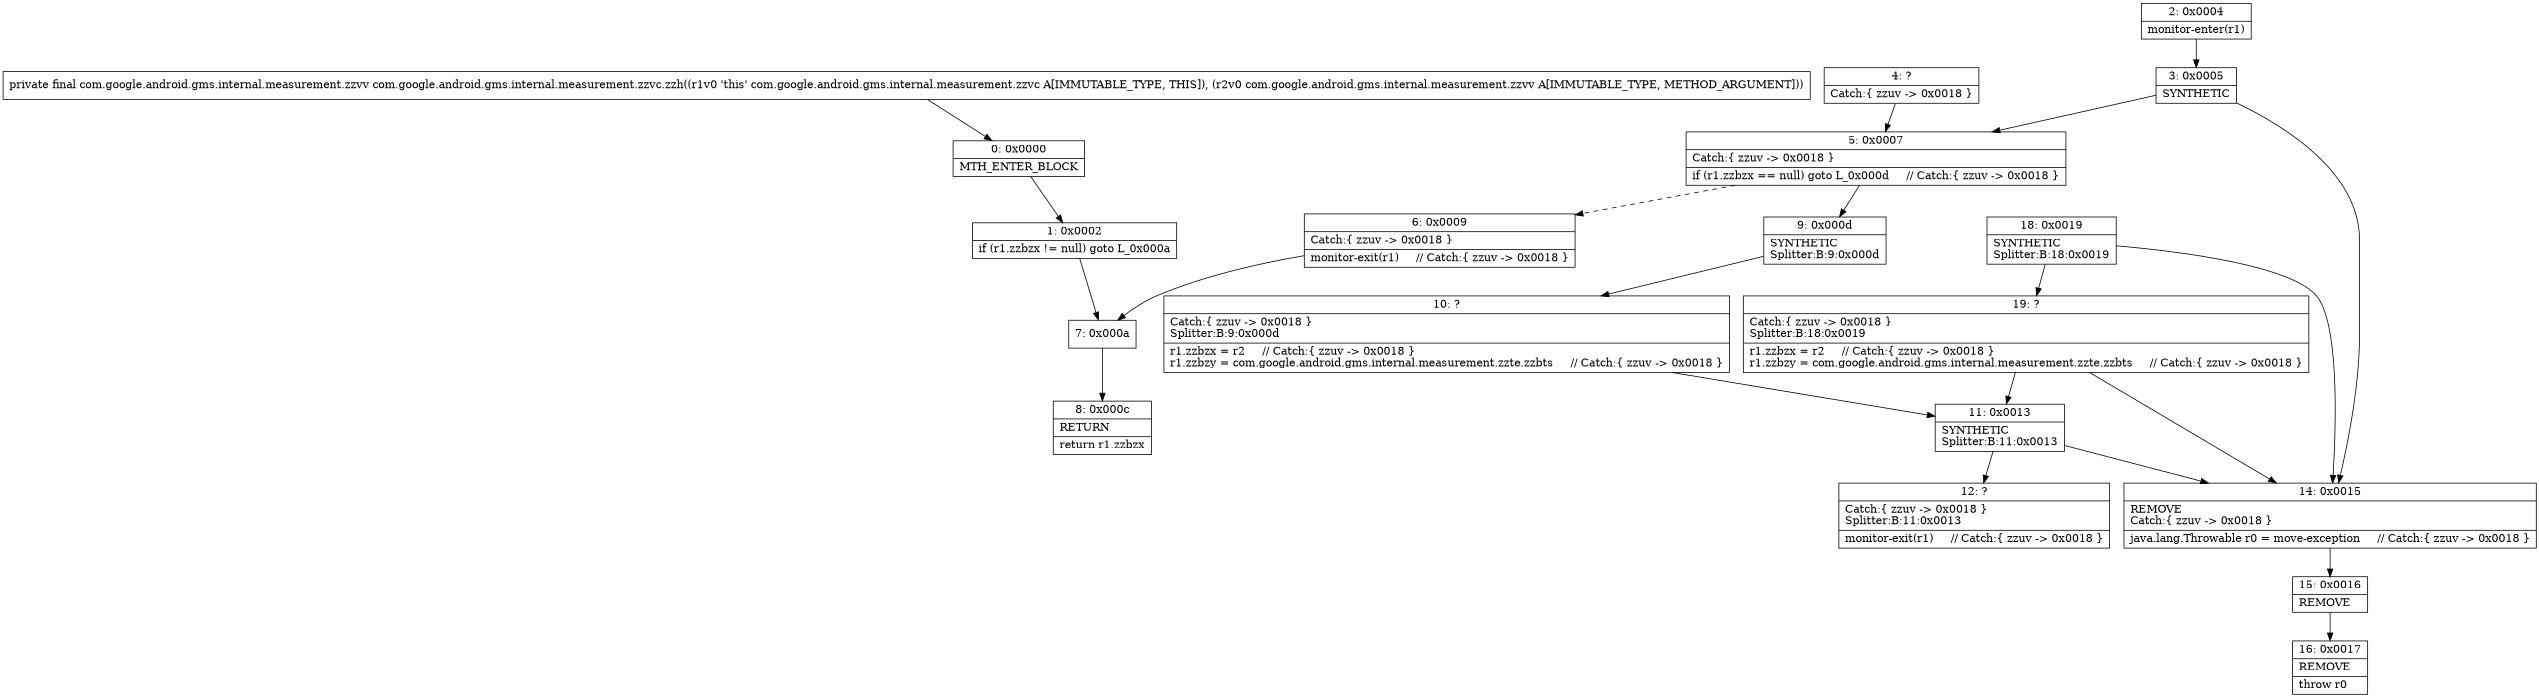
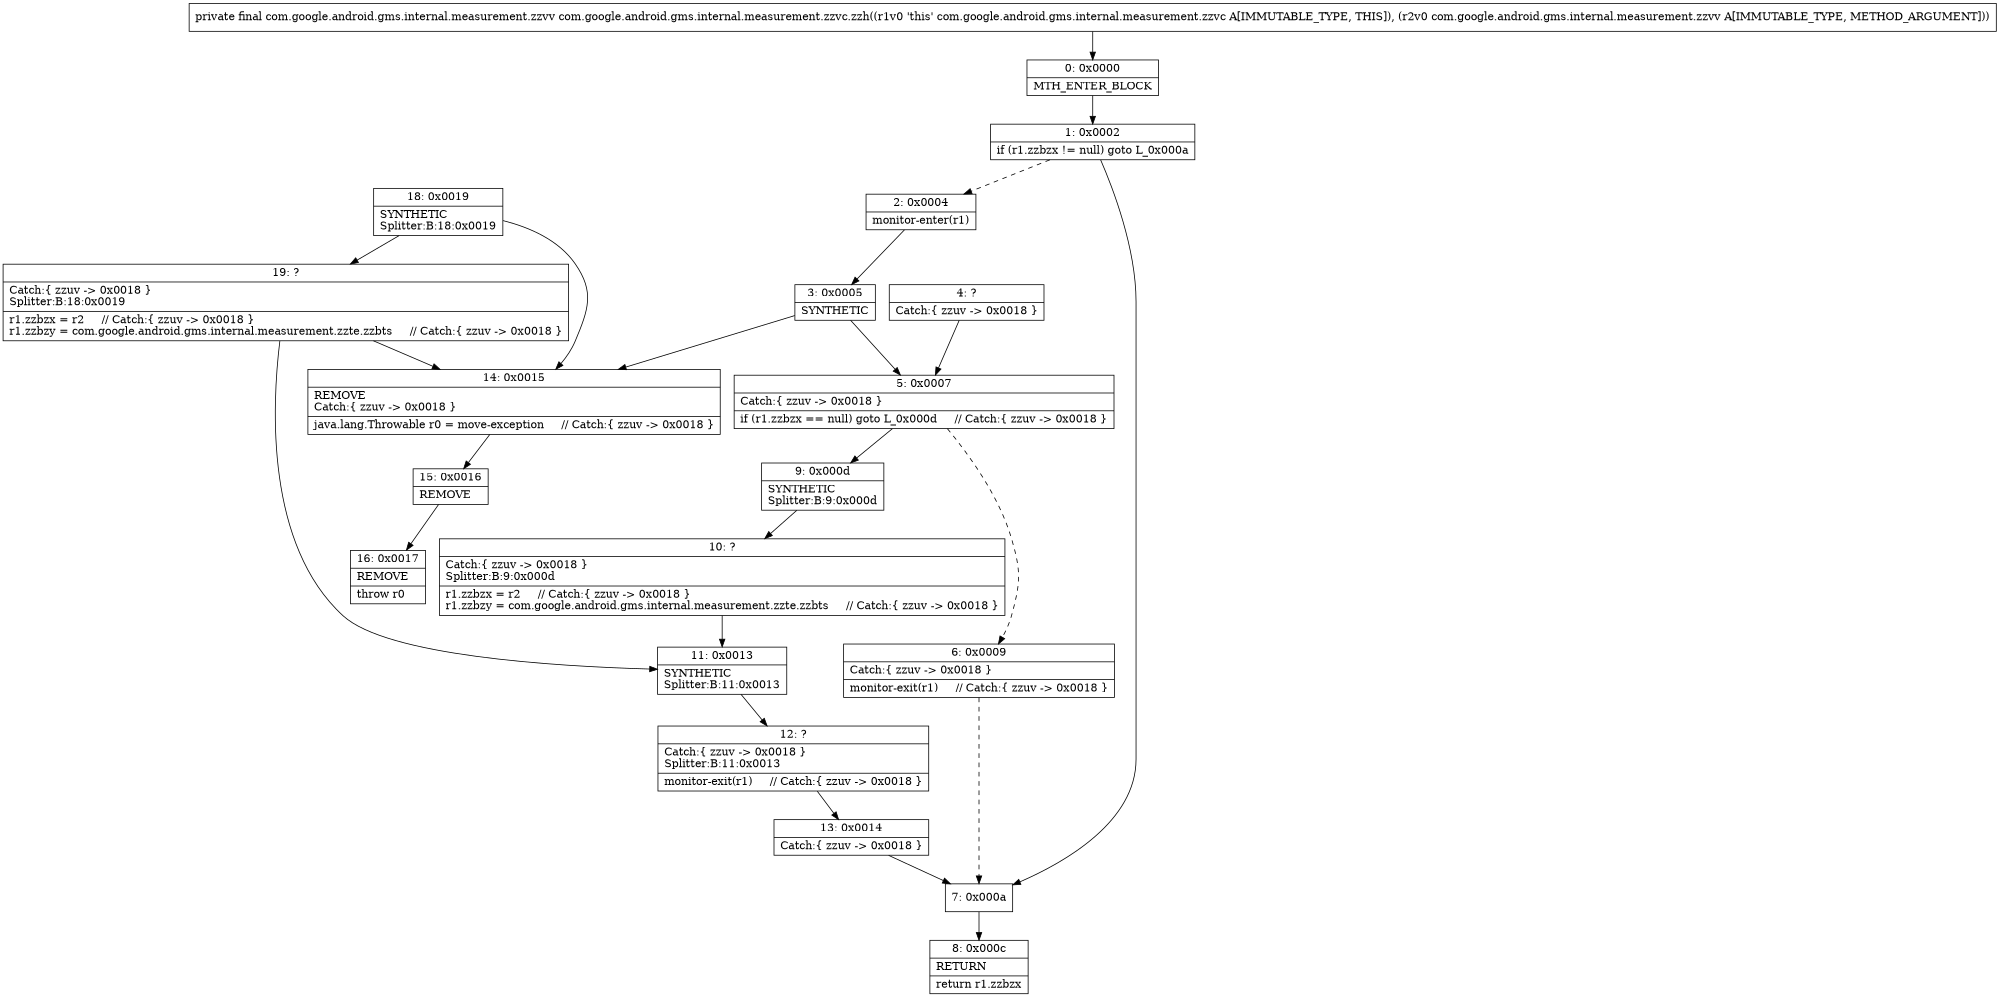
edge "1: 0x0002" -> "2: 0x0004": added
edge "6: 0x0009" -> "7: 0x000a": style solid -> dashed
edge "11: 0x0013" -> "14: 0x0015": removed
node "13: 0x0014": added
